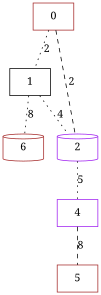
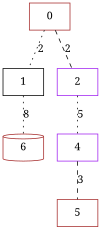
edge "1" -- "2": removed, label "4"
node "2": shape cylinder -> box
edge "4" -- "5": label "8" -> "3"
